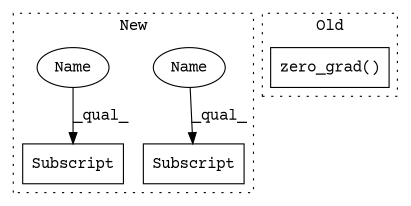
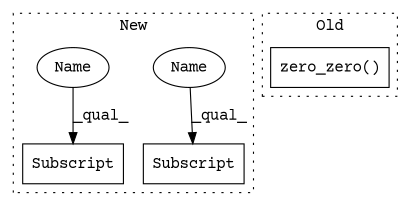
node "zero_grad()": label "zero_grad()" -> "zero_zero()"
